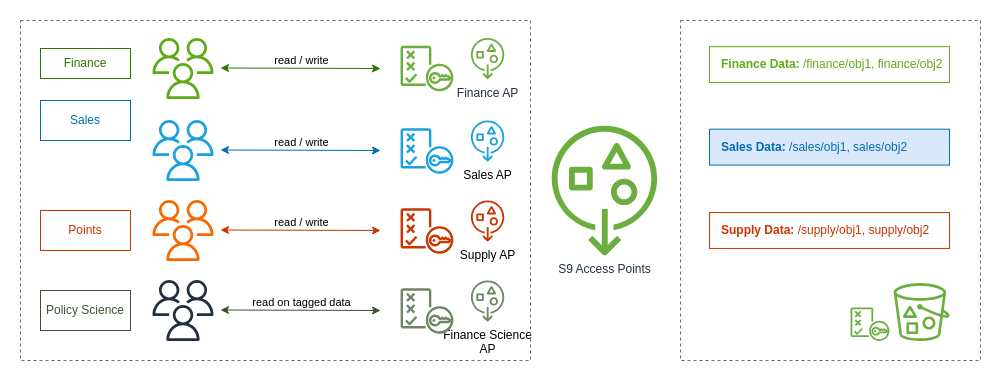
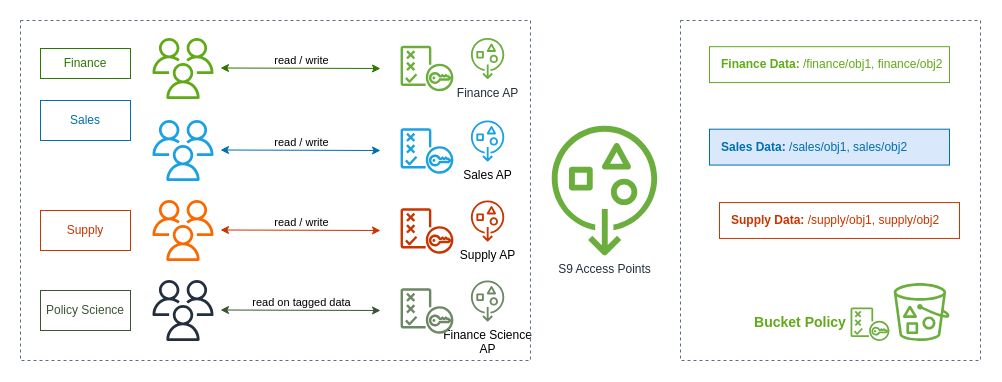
node "Points": label "Points" -> "Supply"
node "Supply Data: /supply/obj1, supply/obj2": moved (830, 231) -> (840, 221)
node "Bucket Policy": added
